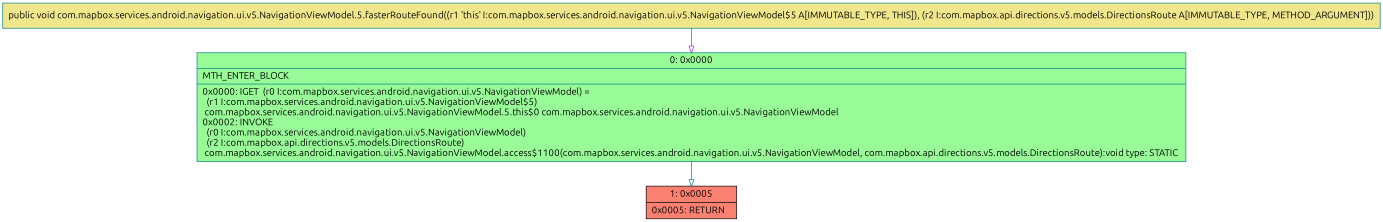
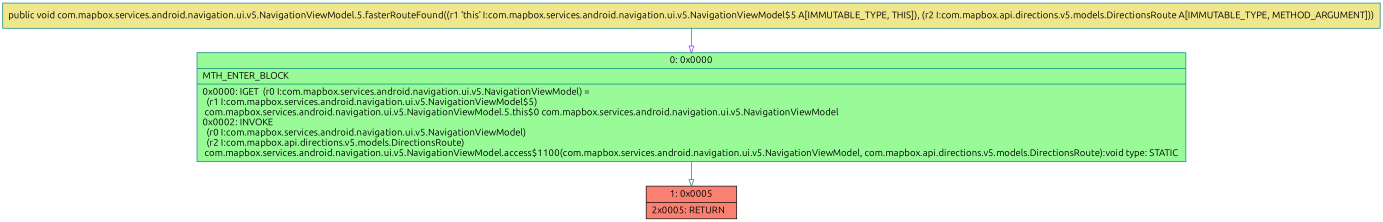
node "1: 0x0005": text "0x0005: RETURN" -> "2x0005: RETURN"
